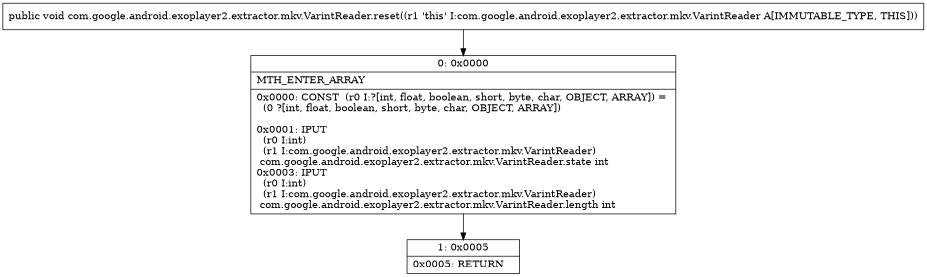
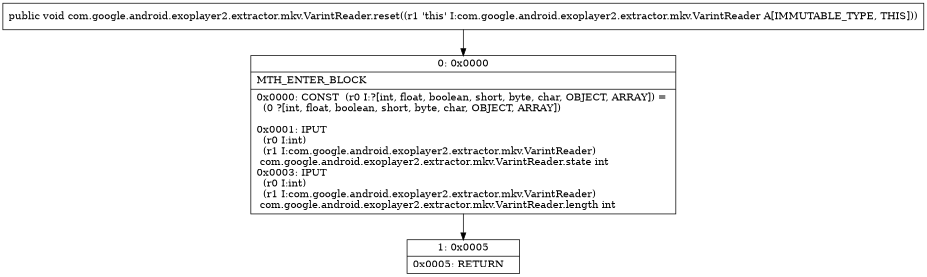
node "0: 0x0000": text "MTH_ENTER_ARRAY" -> "MTH_ENTER_BLOCK"
